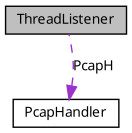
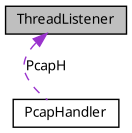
edge "ThreadListener" -> "PcapHandler": reversed
